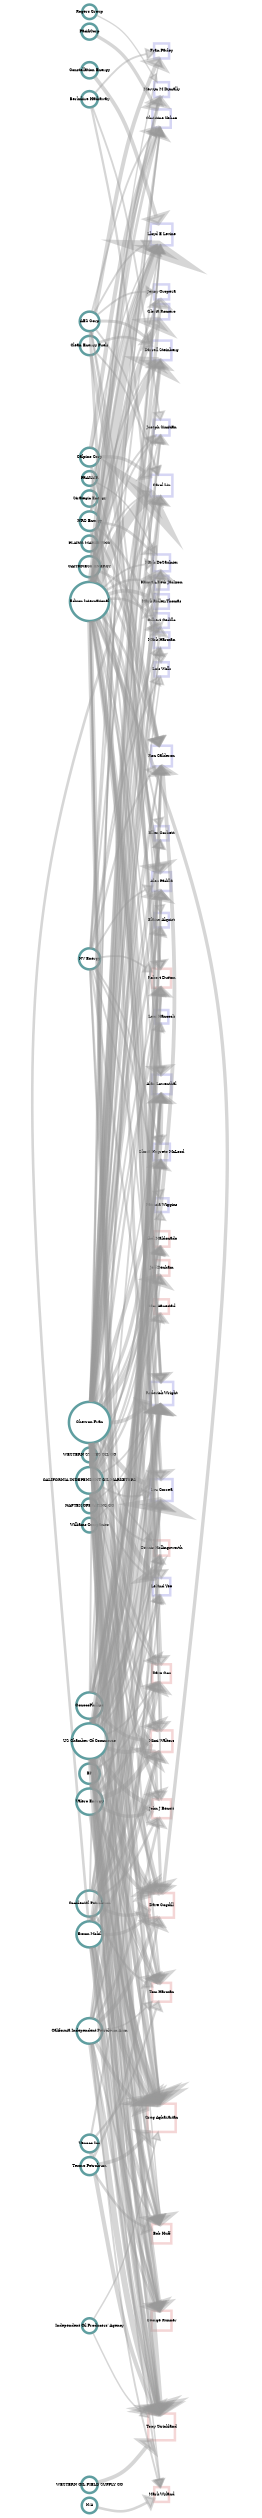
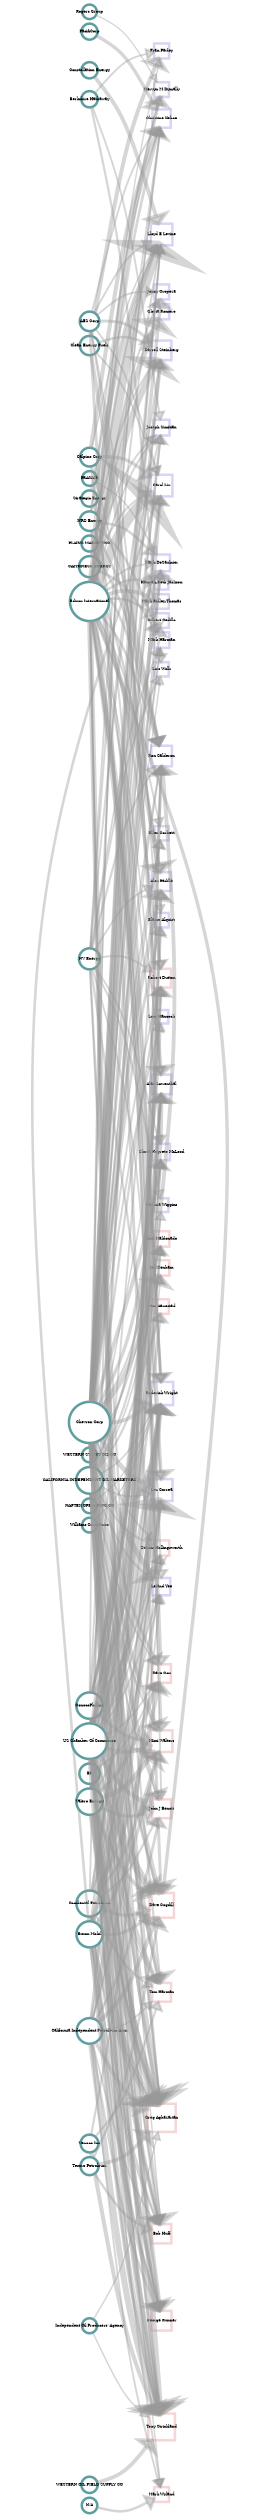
node "Chevron Fran": label "Chevron Fran" -> "Chevron Corp"
